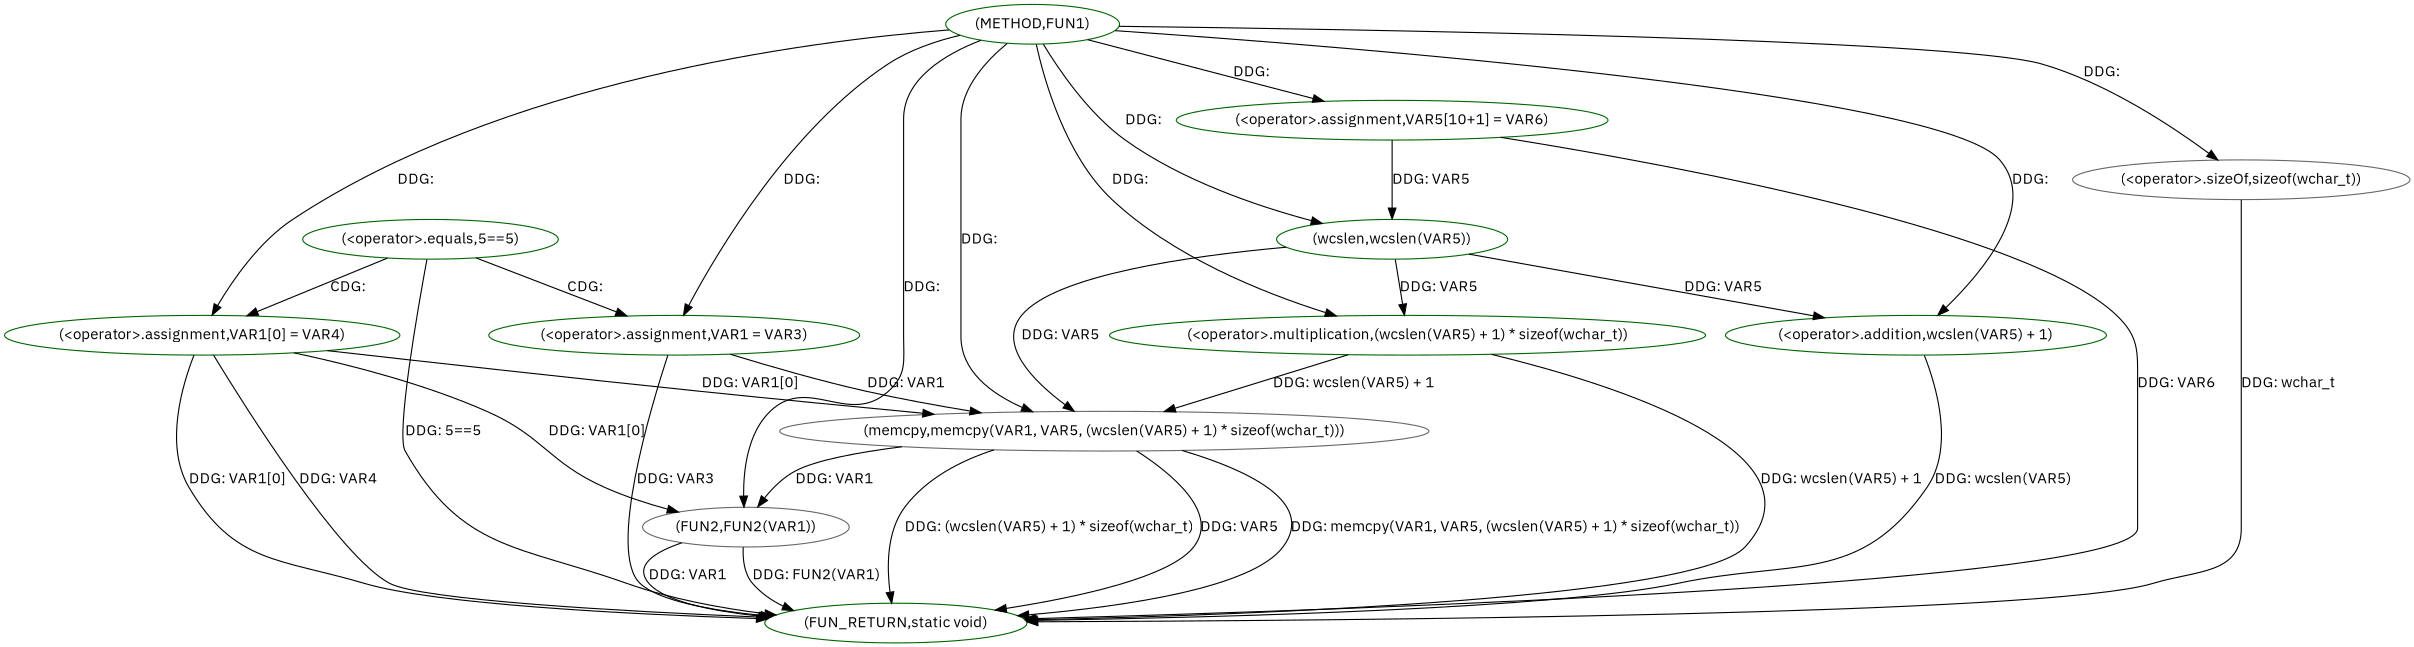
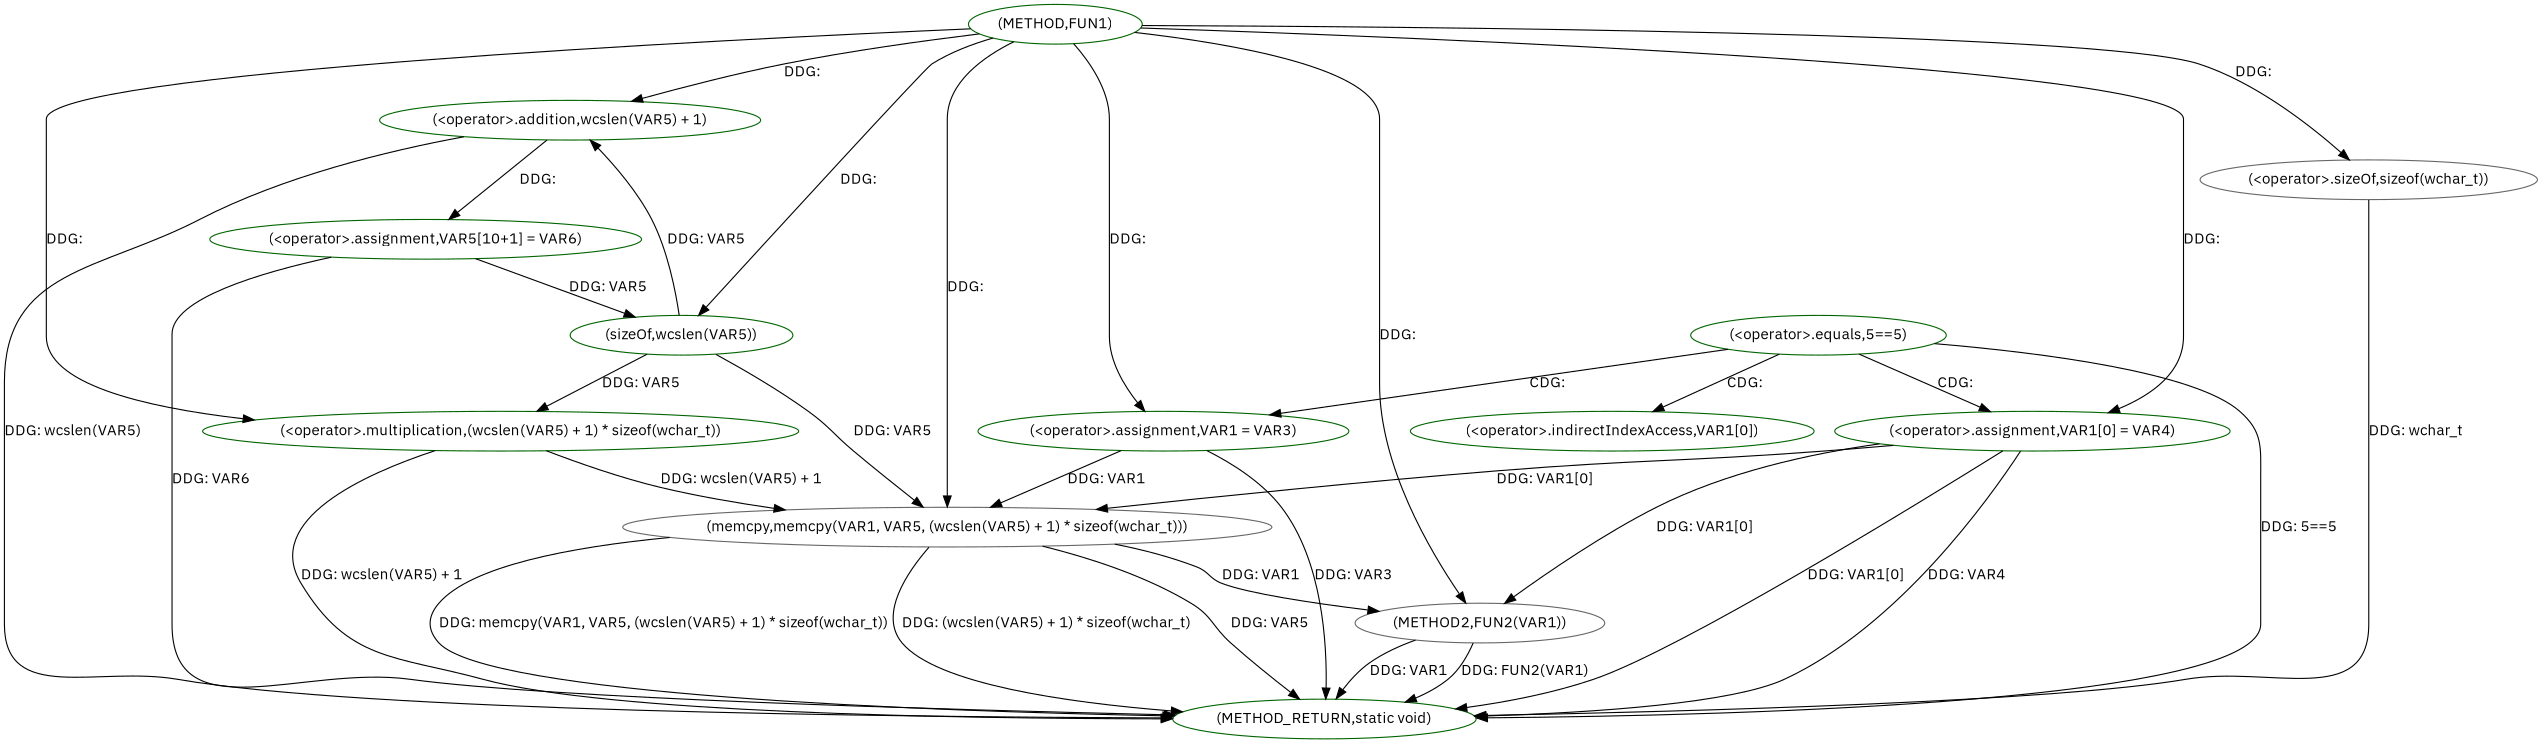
edge "(METHOD,FUN1)" -> "(<operator>.assignment,VAR5[10+1] = VAR6)": now "(<operator>.addition,wcslen(VAR5) + 1)" -> "(<operator>.assignment,VAR5[10+1] = VAR6)"
node "(wcslen,wcslen(VAR5))": label "(wcslen,wcslen(VAR5))" -> "(sizeOf,wcslen(VAR5))"
node "(<operator>.indirectIndexAccess,VAR1[0])": added
node "(FUN2,FUN2(VAR1))": label "(FUN2,FUN2(VAR1))" -> "(METHOD2,FUN2(VAR1))"
node "(FUN_RETURN,static void)": label "(FUN_RETURN,static void)" -> "(METHOD_RETURN,static void)"
